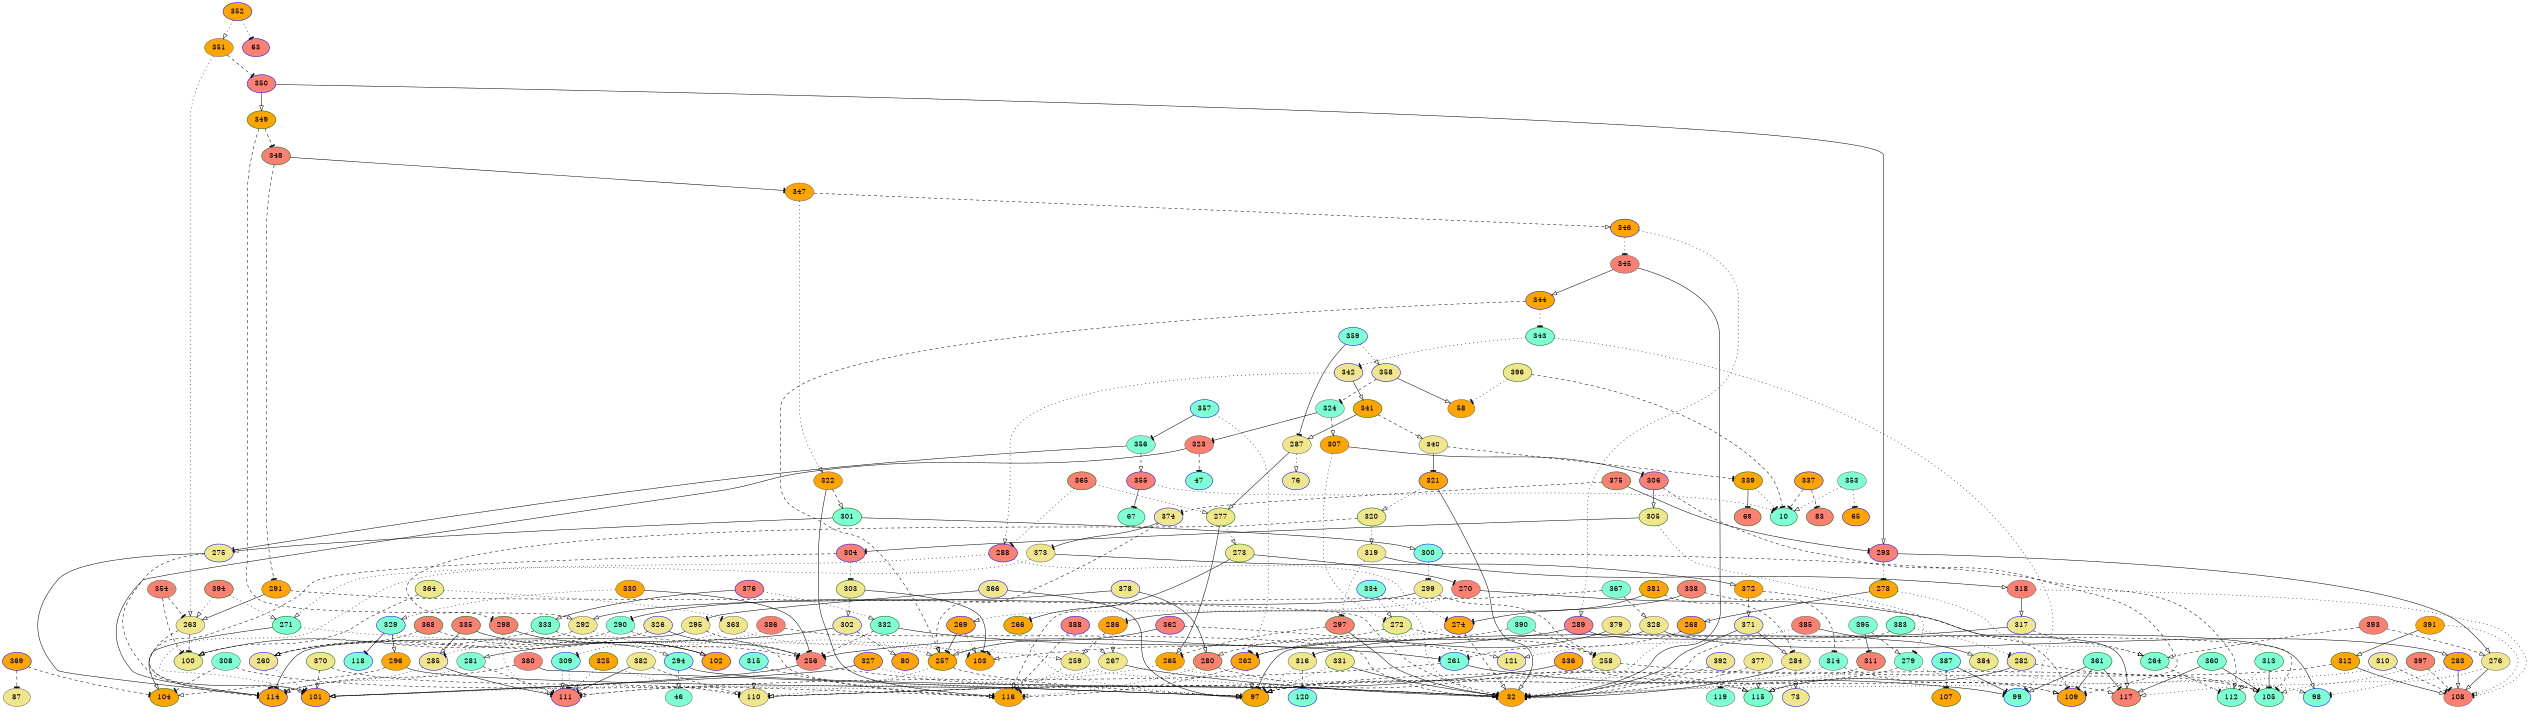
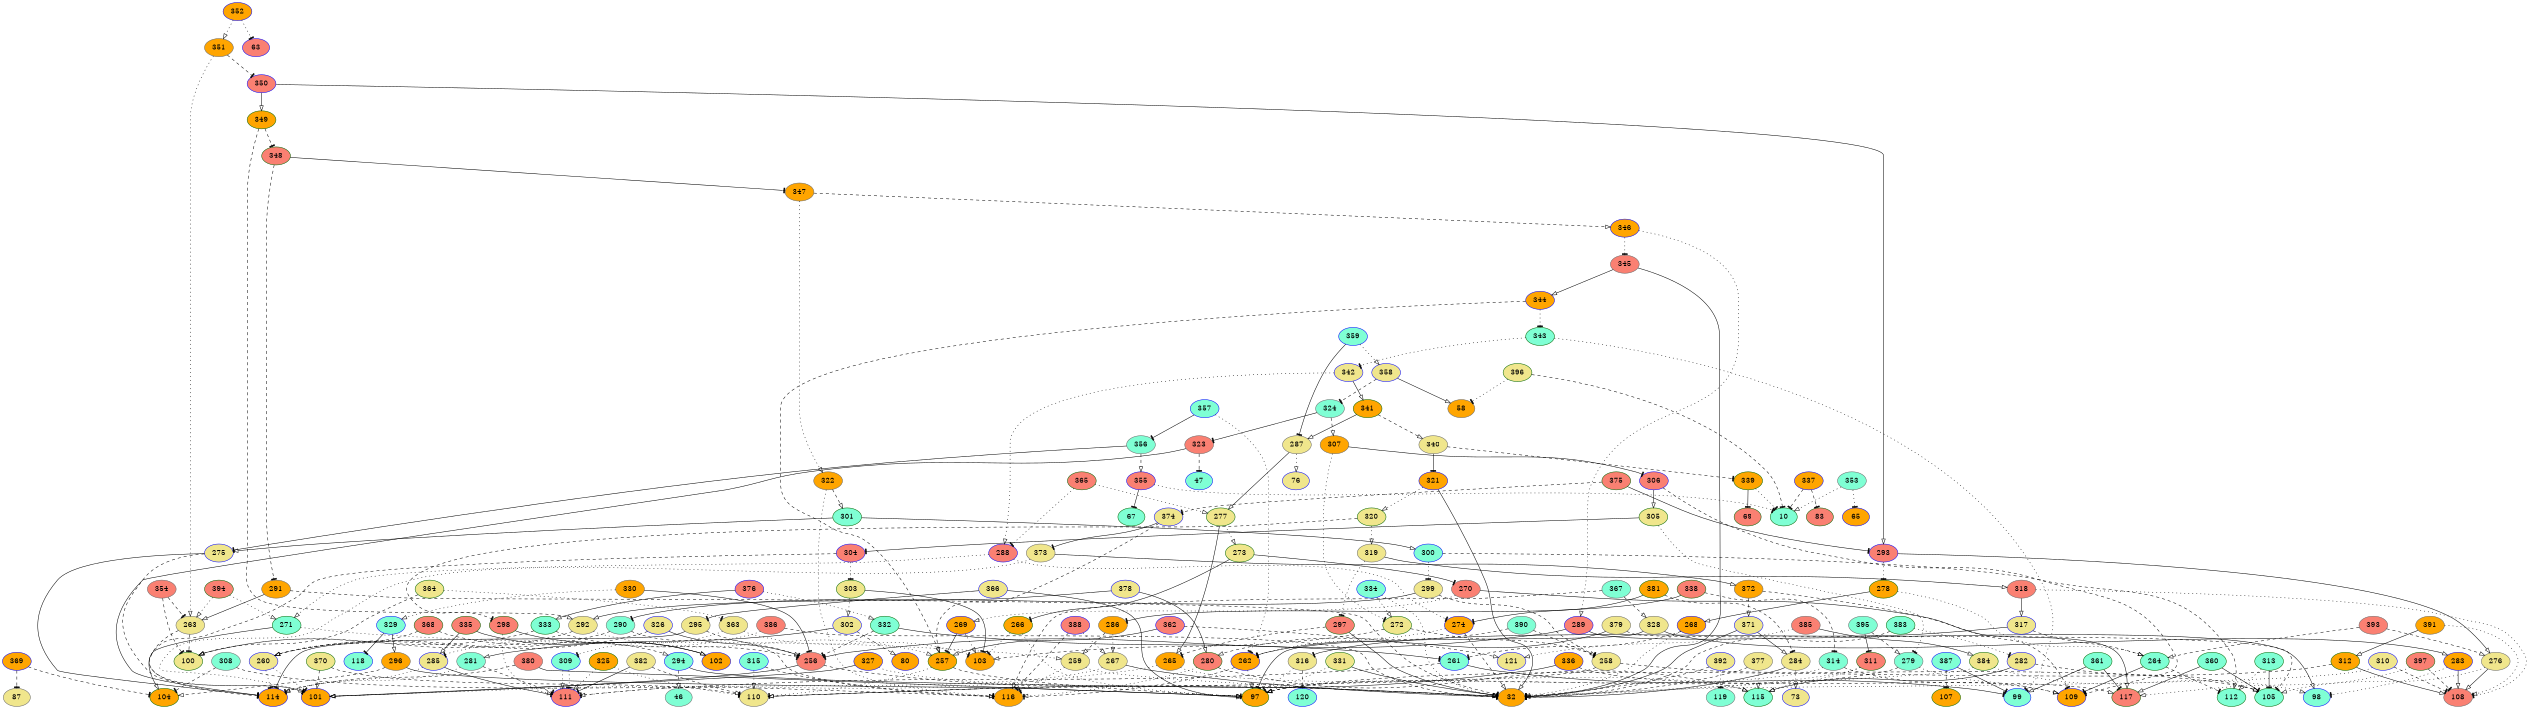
edge "322" -> "116": style solid -> dotted
edge "361" -> "109": now "264" -> "109"
